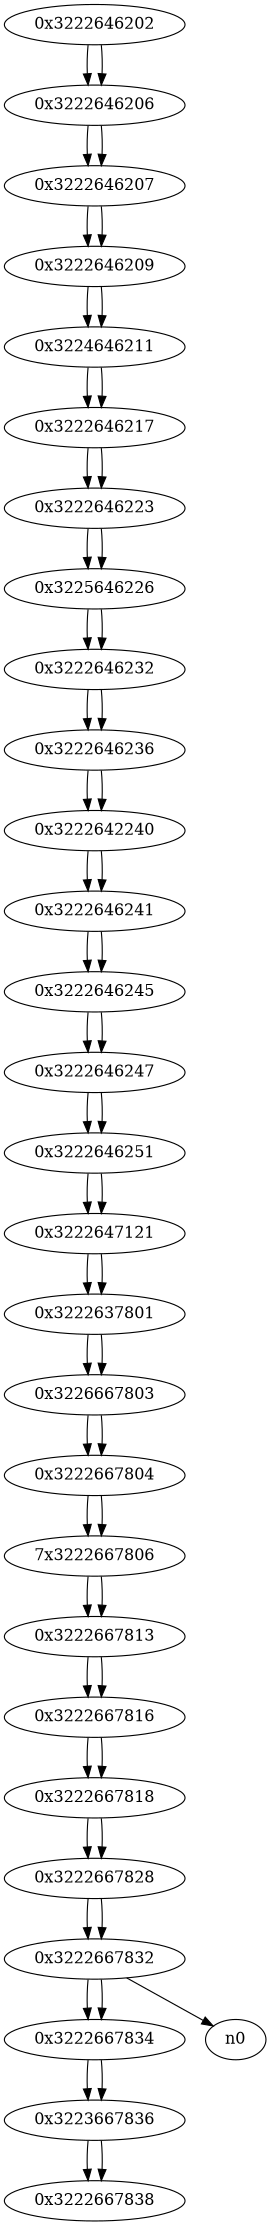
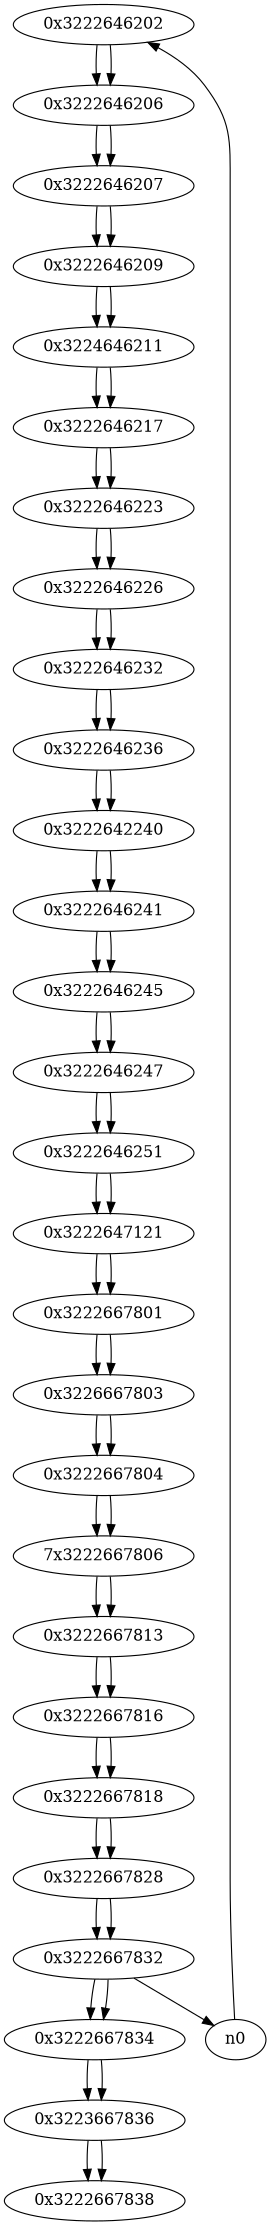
node "0x3225646226": label "0x3225646226" -> "0x3222646226"
edge "n0" -> "0x3222646202": added
node "0x3222637801": label "0x3222637801" -> "0x3222667801"
